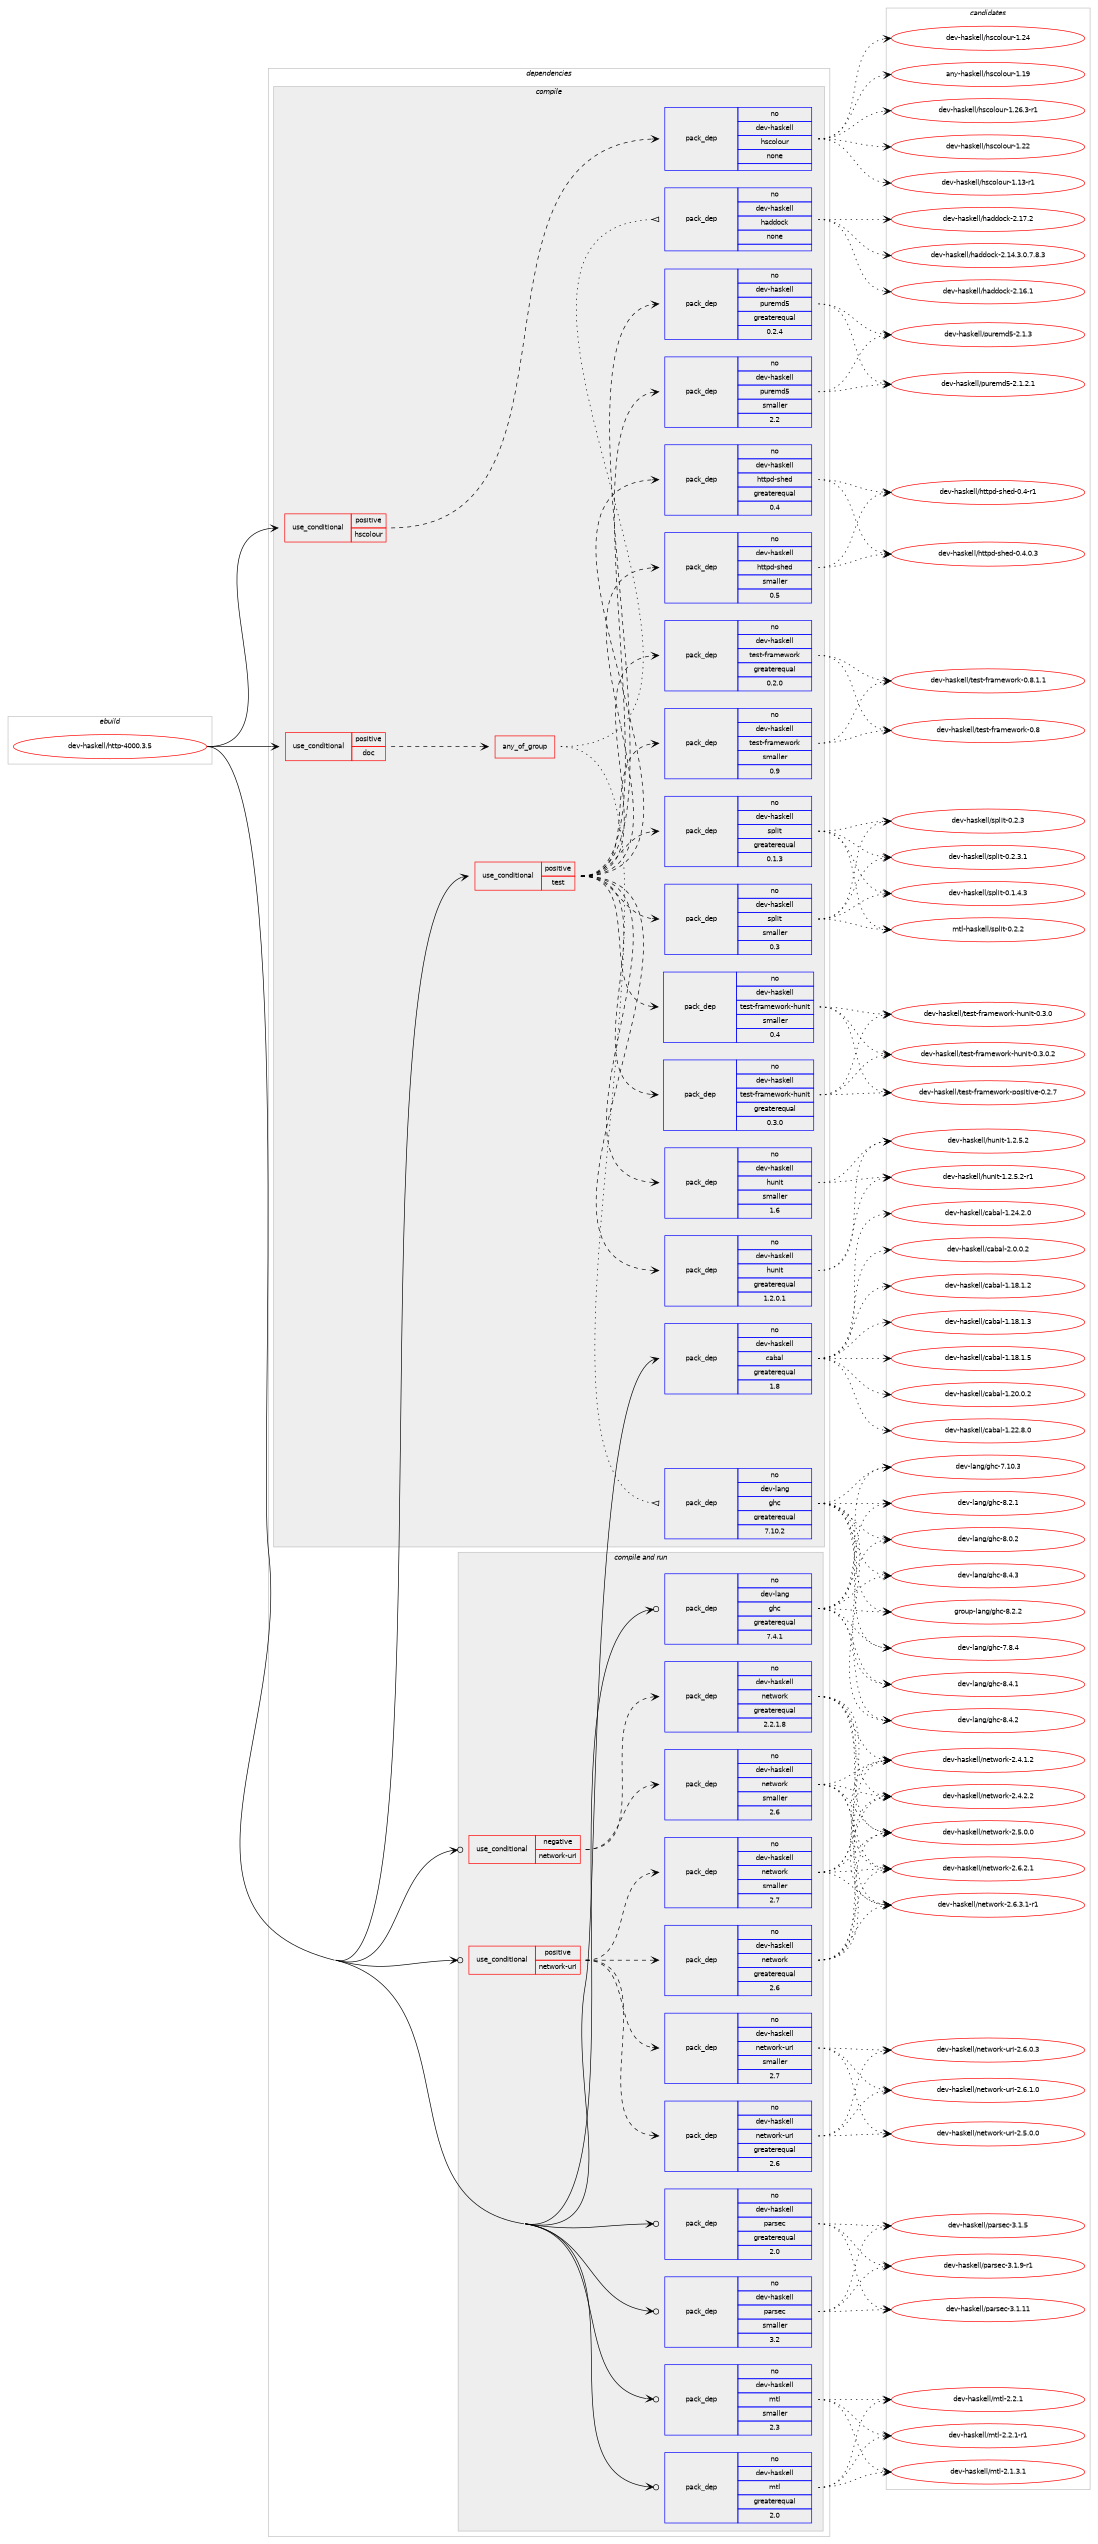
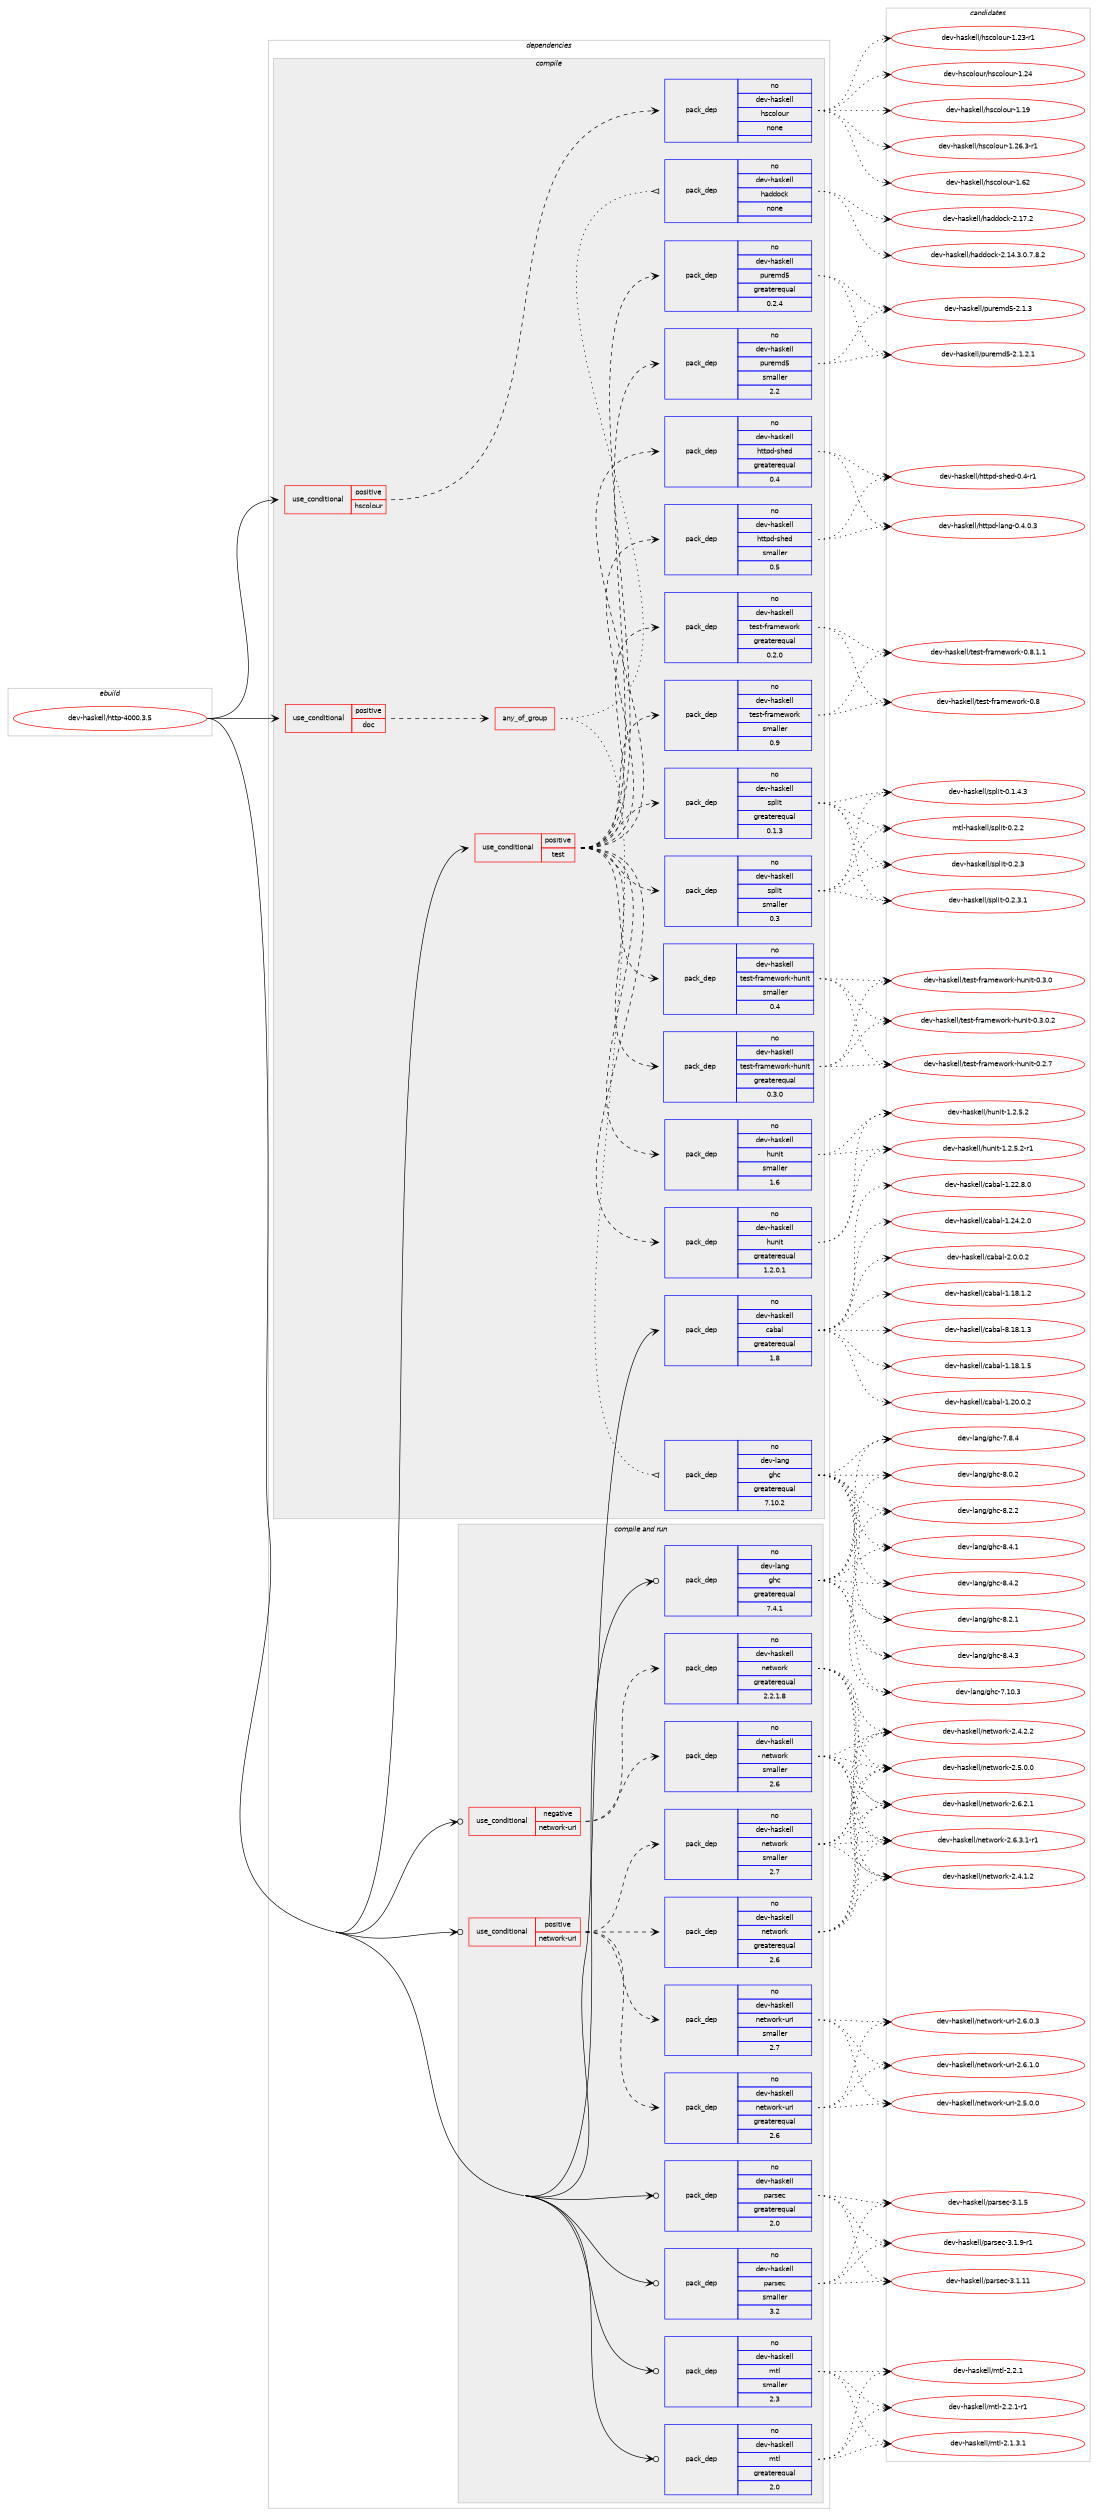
node "dev-haskell/hscolour-1.24": label "dev-haskell/hscolour-1.24" -> "dev-hscolour/hscolour-1.24"
node "any-haskell/hscolour-1.19": label "any-haskell/hscolour-1.19" -> "dev-haskell/hscolour-1.19"
node "dev-haskell/hscolour-1.22": label "dev-haskell/hscolour-1.22" -> "dev-haskell/hscolour-1.62"
node "dev-haskell/hscolour-1.13-r1": label "dev-haskell/hscolour-1.13-r1" -> "dev-haskell/hscolour-1.23-r1"
node "dev-haskell/haddock-2.14.3.0.7.8.3": label "dev-haskell/haddock-2.14.3.0.7.8.3" -> "dev-haskell/haddock-2.14.3.0.7.8.2"
node "dev-haskell/haddock-2.16.1": removed
node "dev-haskell/httpd-shed-0.4.0.3": label "dev-haskell/httpd-shed-0.4.0.3" -> "dev-haskell/httpd-lang-0.4.0.3"
node "dev-haskell/test-framework-positive-0.2.7": label "dev-haskell/test-framework-positive-0.2.7" -> "dev-haskell/test-framework-hunit-0.2.7"
node "dev-haskell/cabal-1.18.1.3": label "dev-haskell/cabal-1.18.1.3" -> "dev-haskell/cabal-8.18.1.3"
node "group-lang/ghc-8.2.2": label "group-lang/ghc-8.2.2" -> "dev-lang/ghc-8.2.2"
